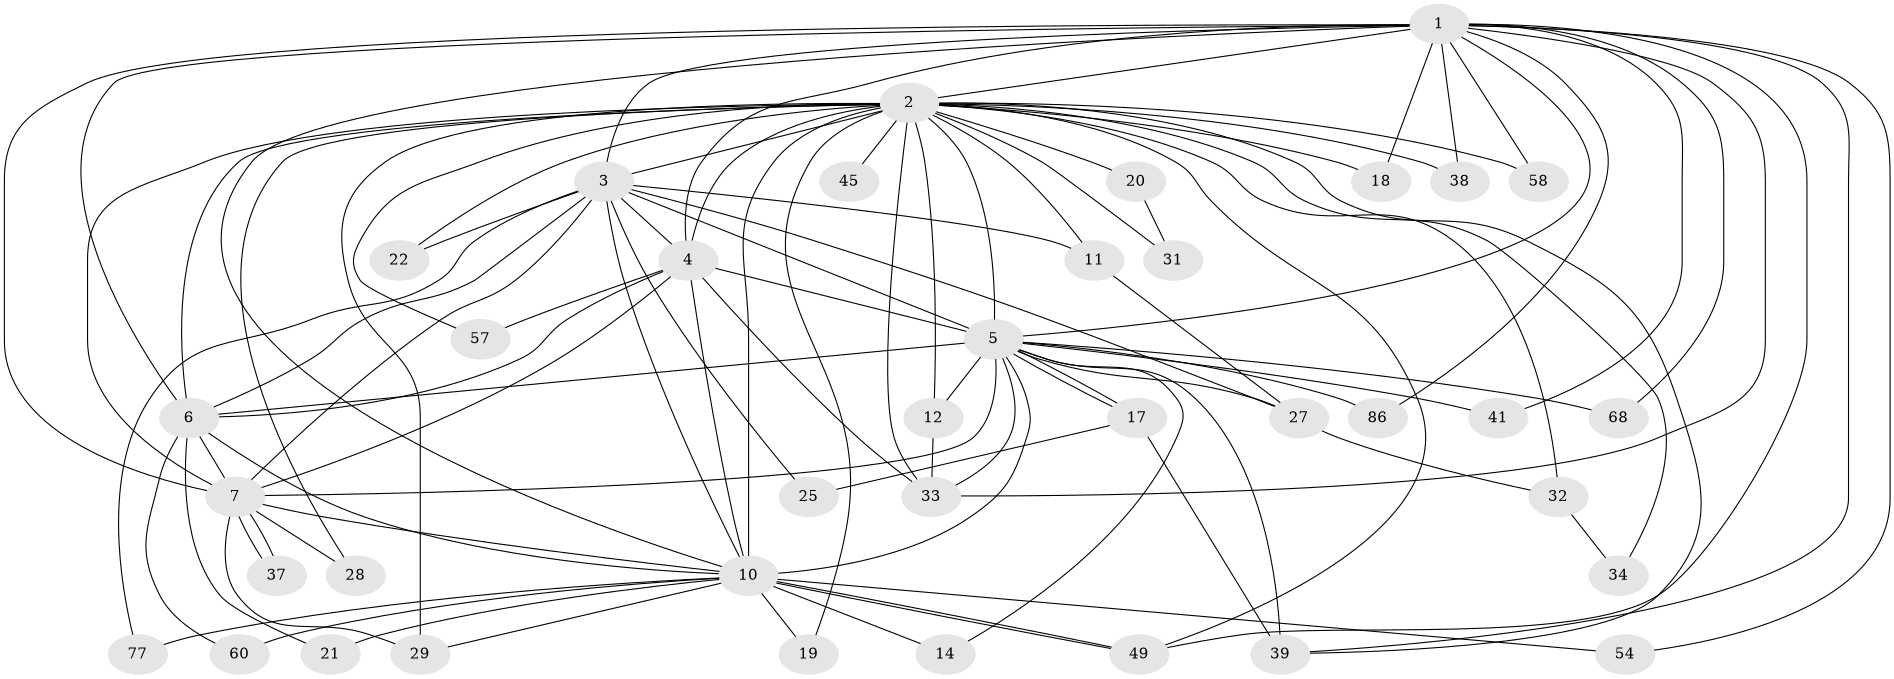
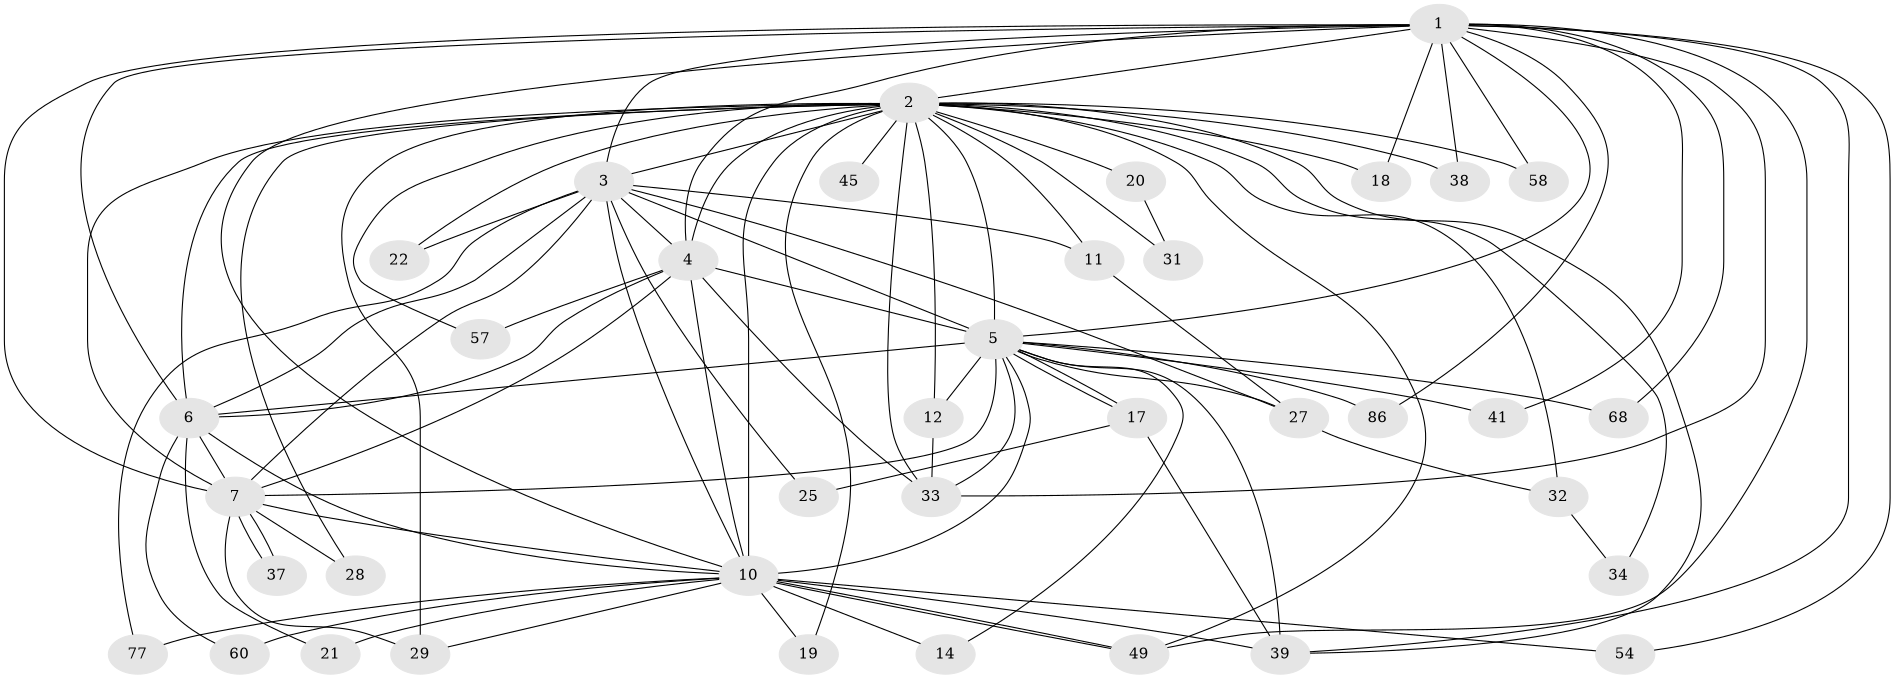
edge "10" -- "39": added
